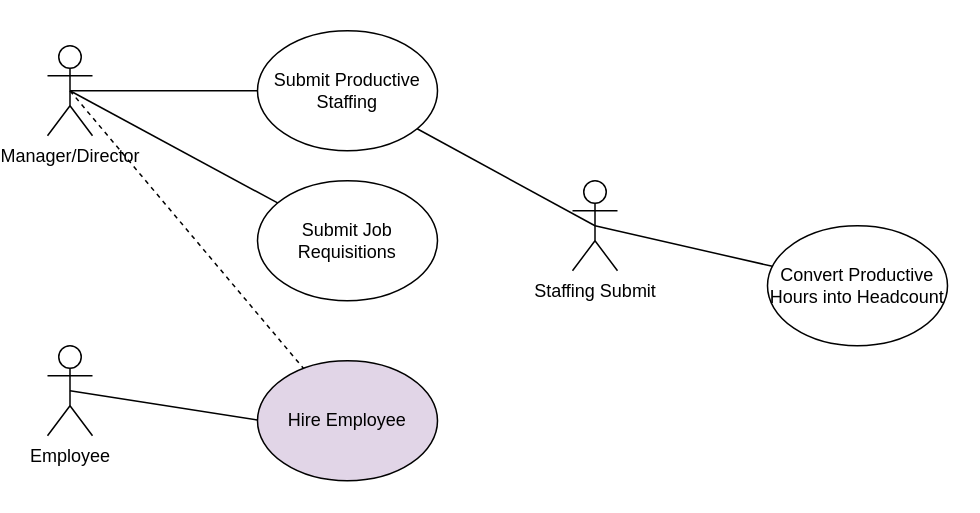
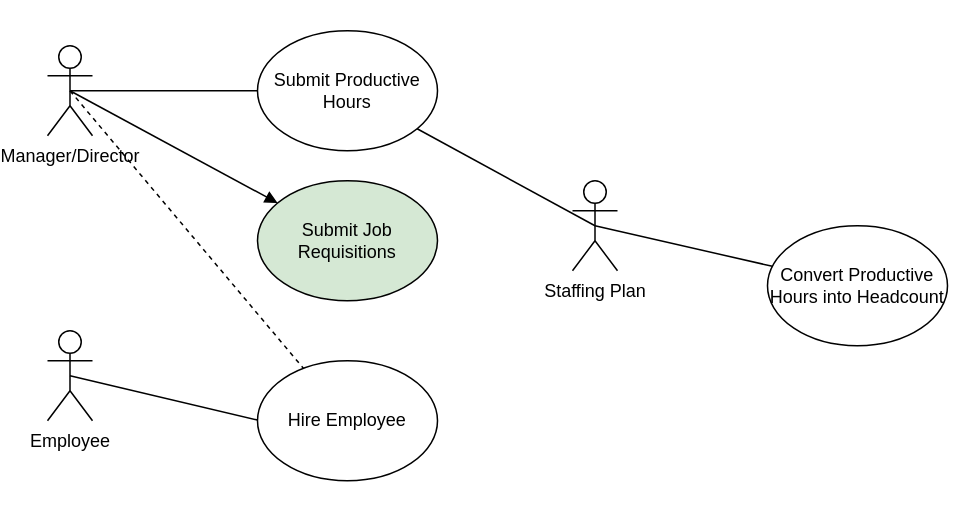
node "Submit Productive Staffing": label "Submit Productive Staffing" -> "Submit Productive Hours"
edge "Manager/Director" -- "Submit Job Requisitions": arrowhead none -> block
node "Submit Job Requisitions": fillcolor #ffffff -> #d5e8d4
node "Staffing Submit": label "Staffing Submit" -> "Staffing Plan"
node "Employee": moved (70, 391) -> (70, 376)
node "Hire Employee": fillcolor #e1d5e7 -> #ffffff
